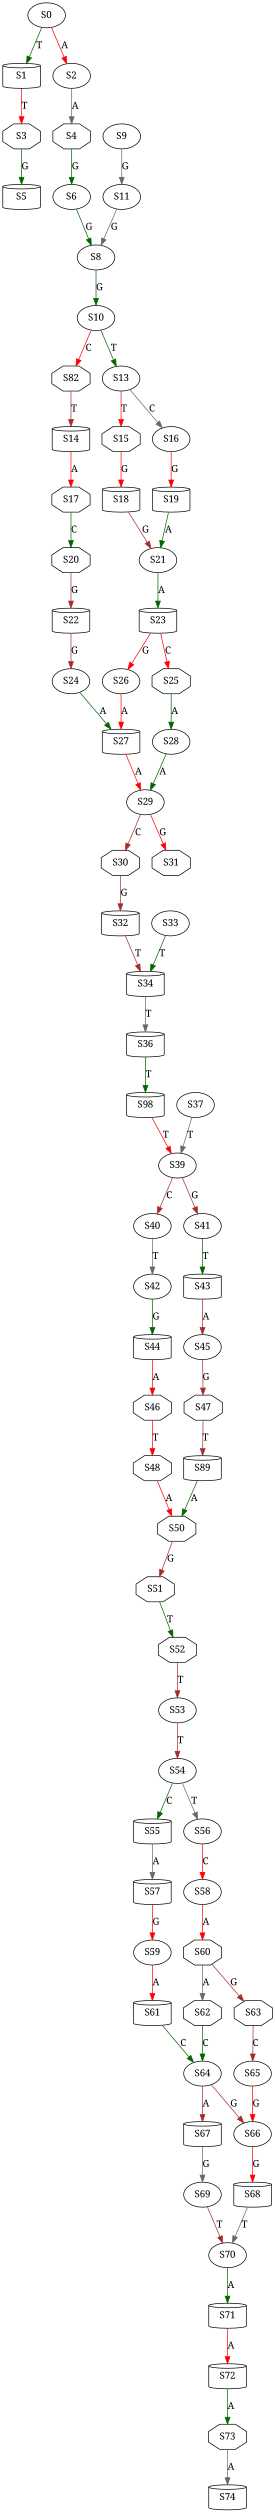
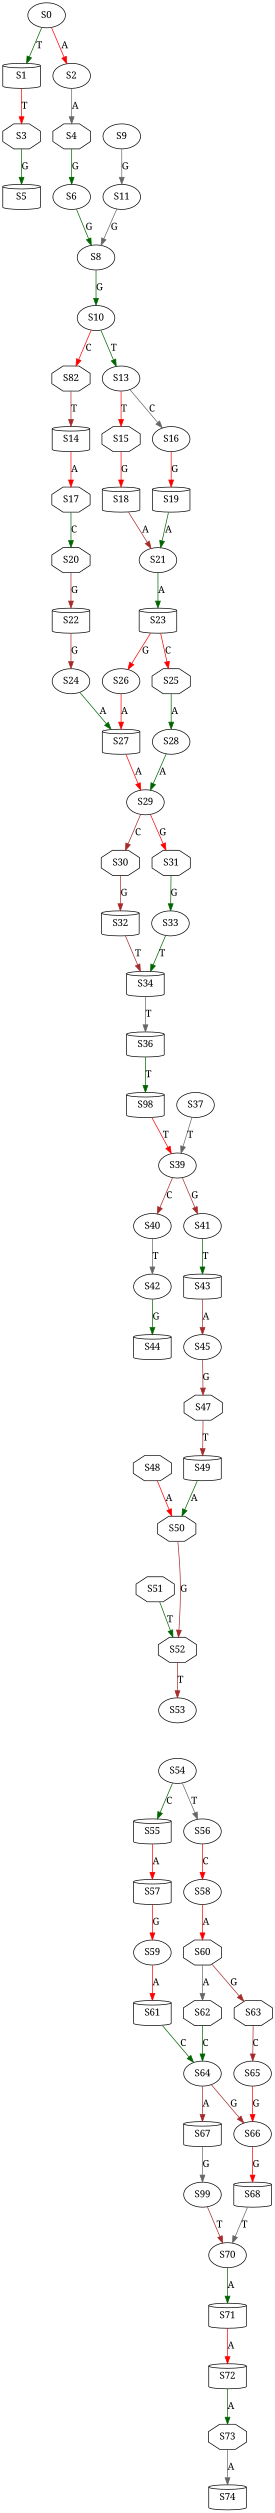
edge "S18" -> "S21": label "G" -> "A"
edge "S31" -> "S33": added, label "G"
node "S46": removed
node "S89": label "S89" -> "S49"
edge "S50" -> "S51": now "S50" -> "S52"
edge "S53" -> "S54": removed, label "T"
edge "S55" -> "S57": color gray40 -> red
node "S69": label "S69" -> "S99"
